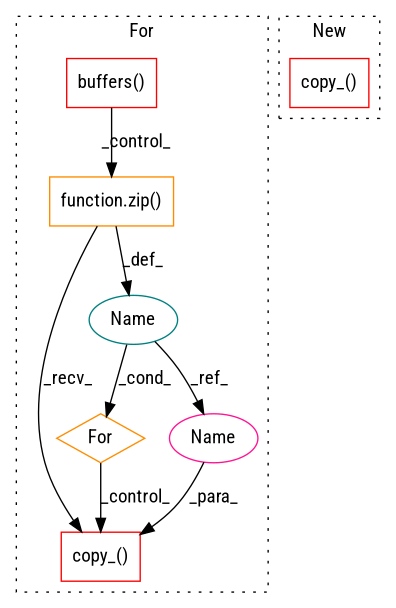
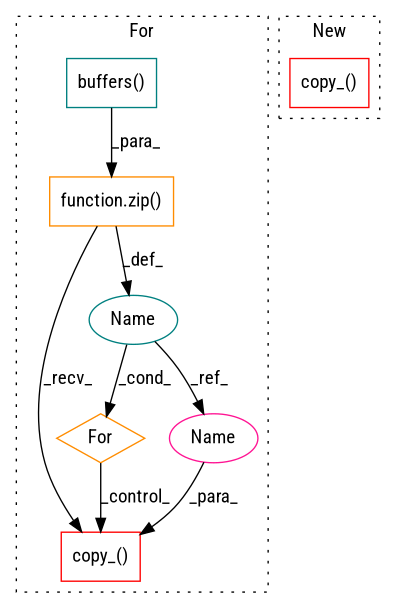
node "buffers()": color red -> teal
edge "buffers()" -> "function.zip()": label "_control_" -> "_para_"
